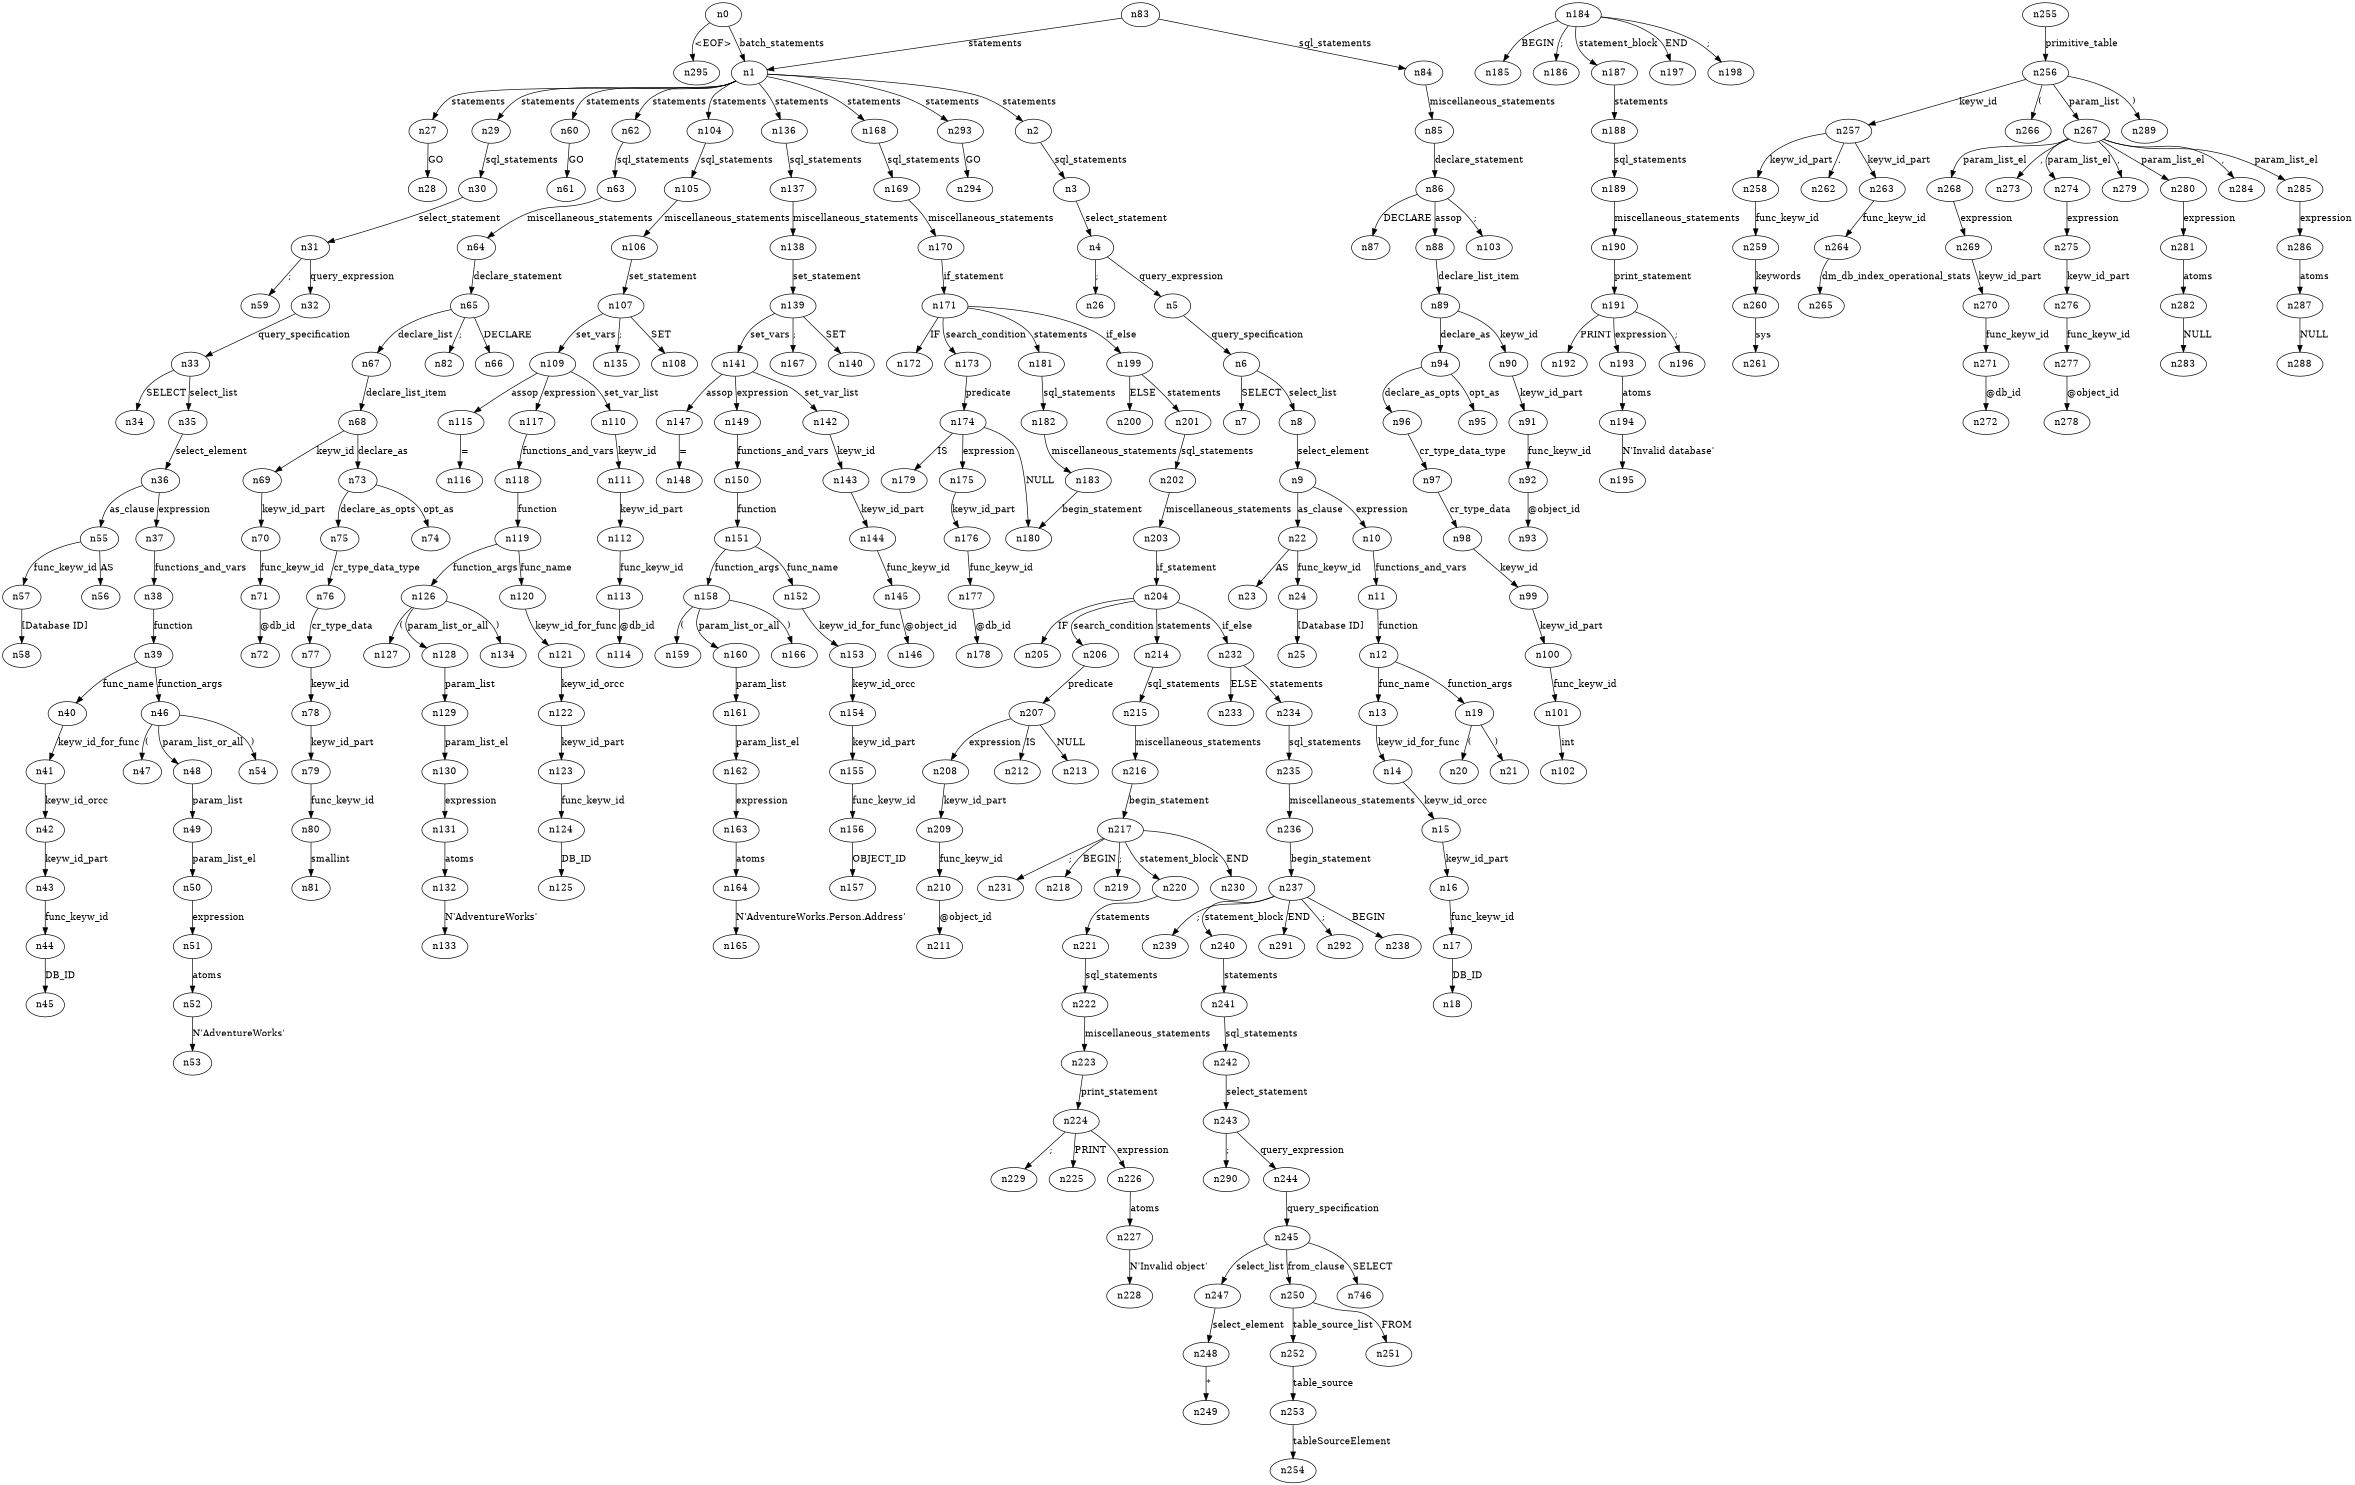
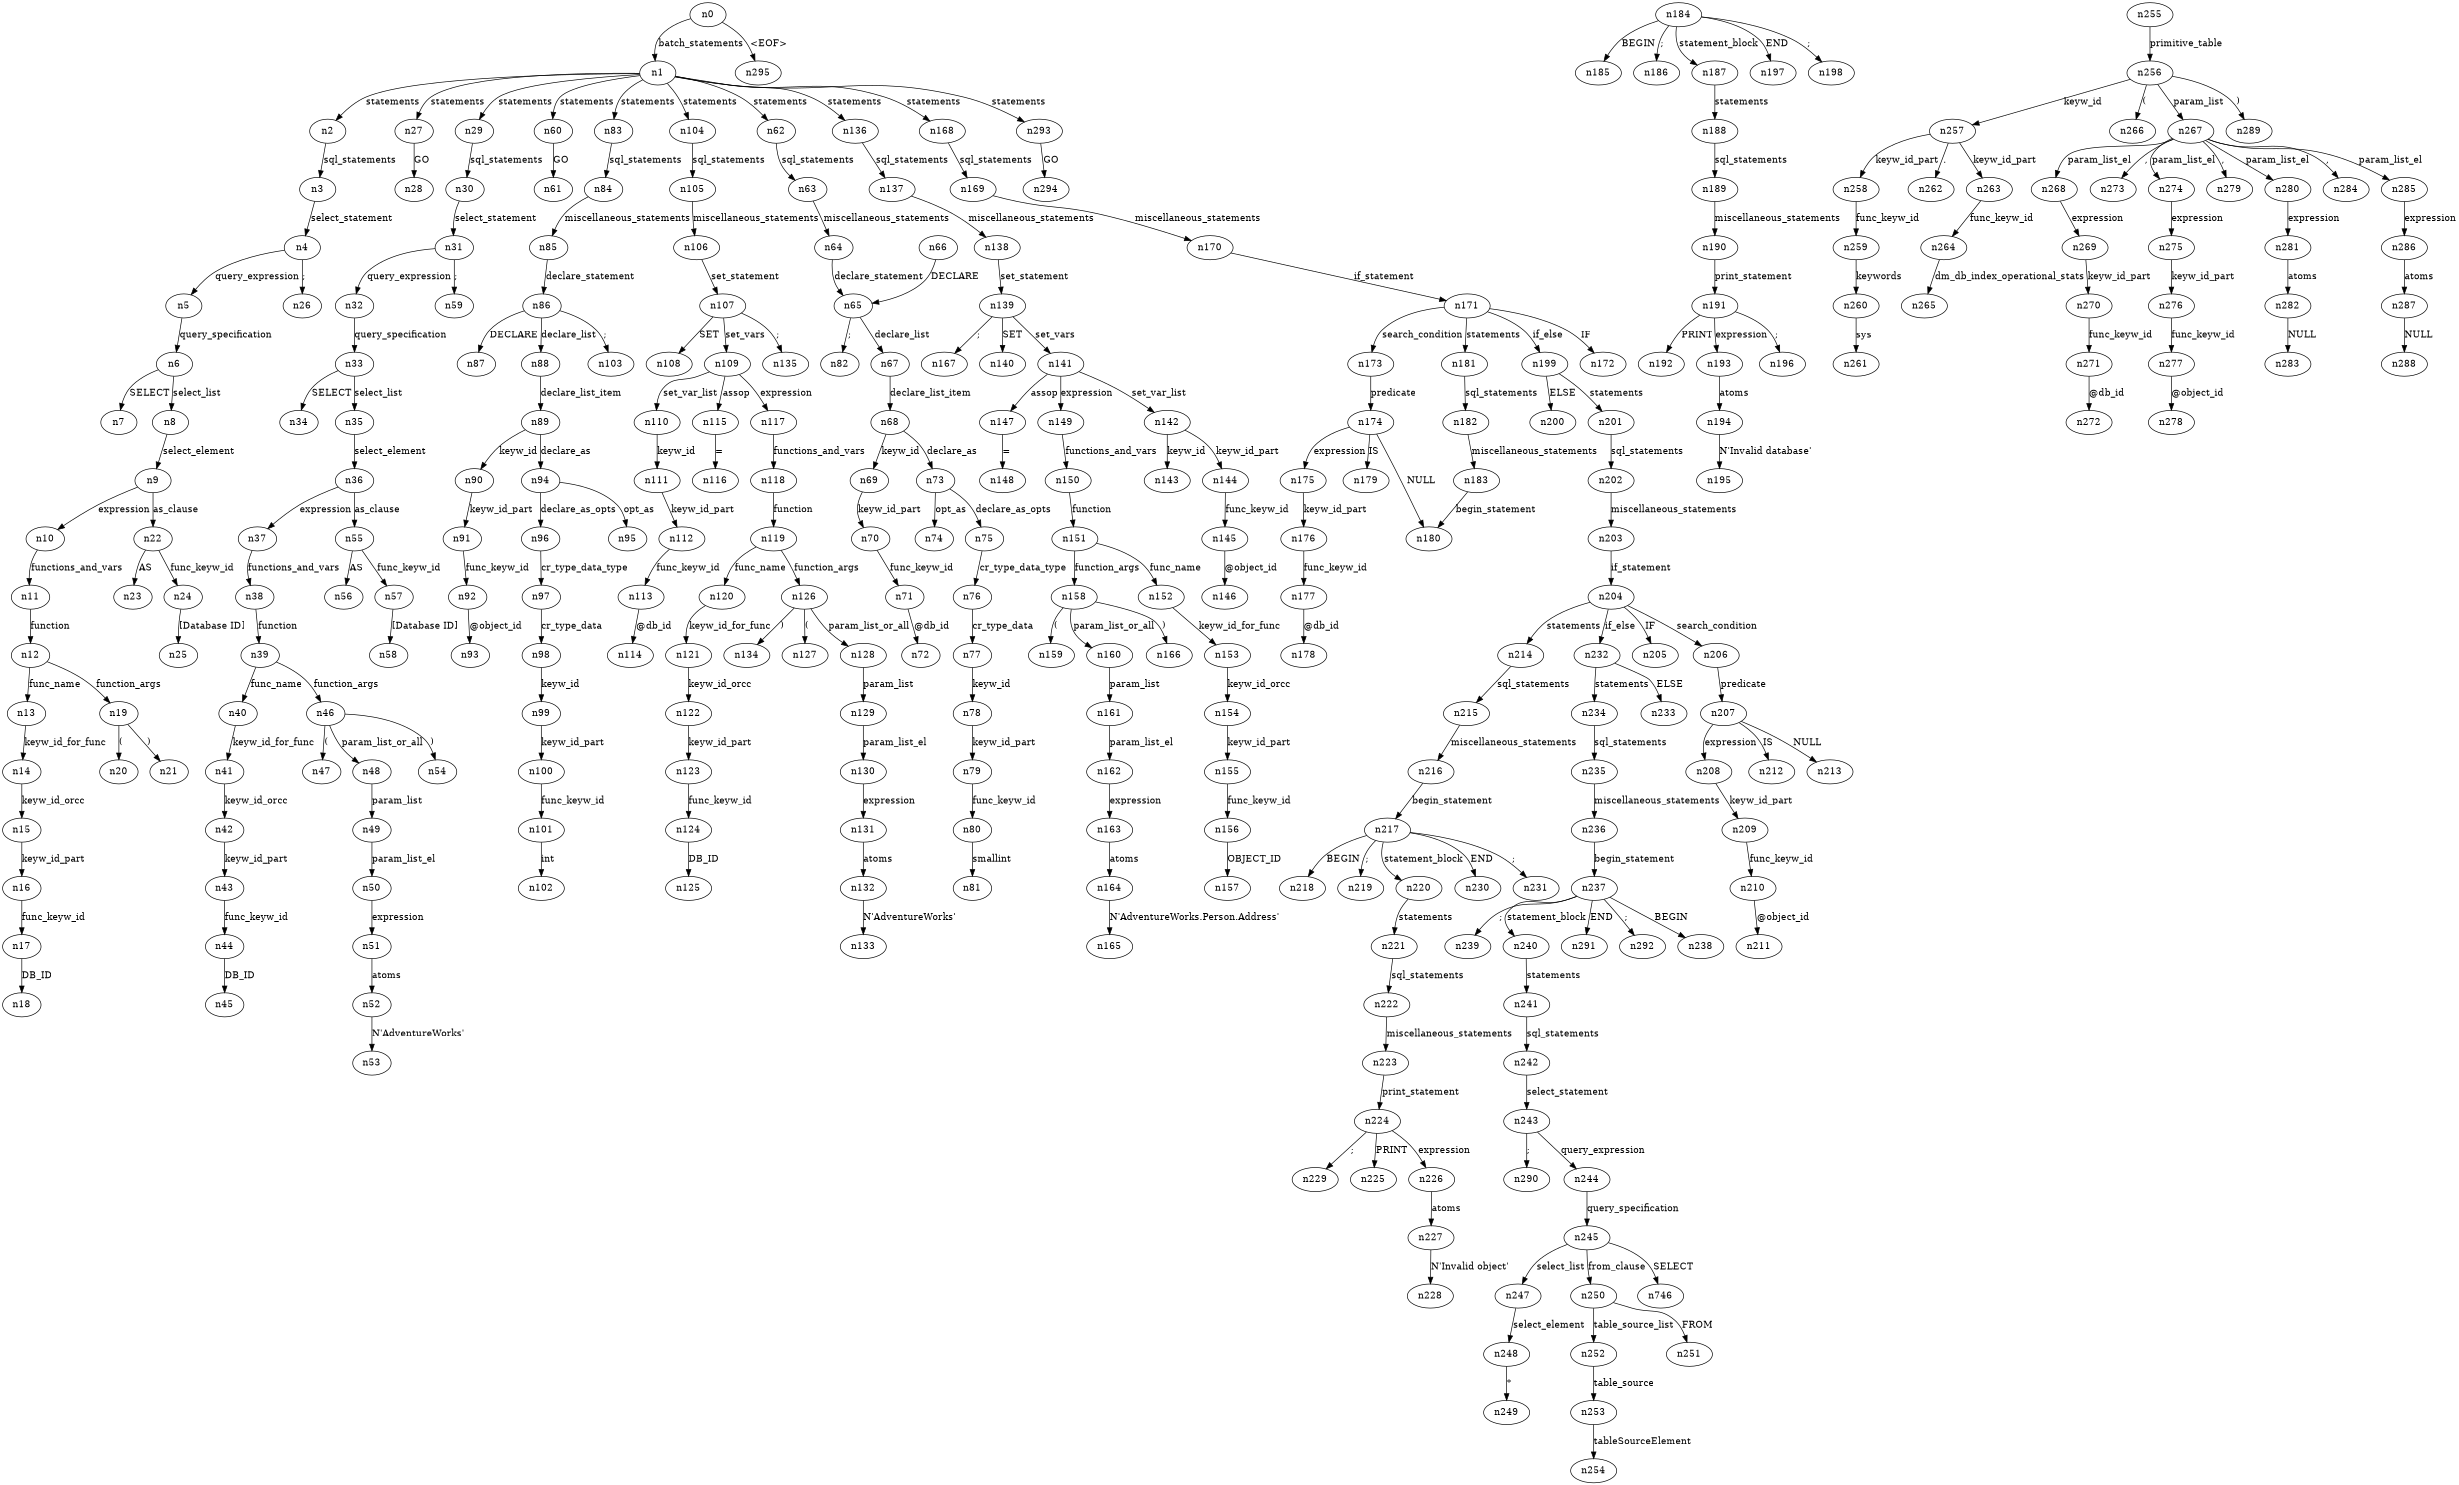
edge "n83" -> "n1": reversed
edge "n86" -> "n88": label "assop" -> "declare_list"
edge "n65" -> "n66": reversed
edge "n143" -> "n144": now "n142" -> "n144"
